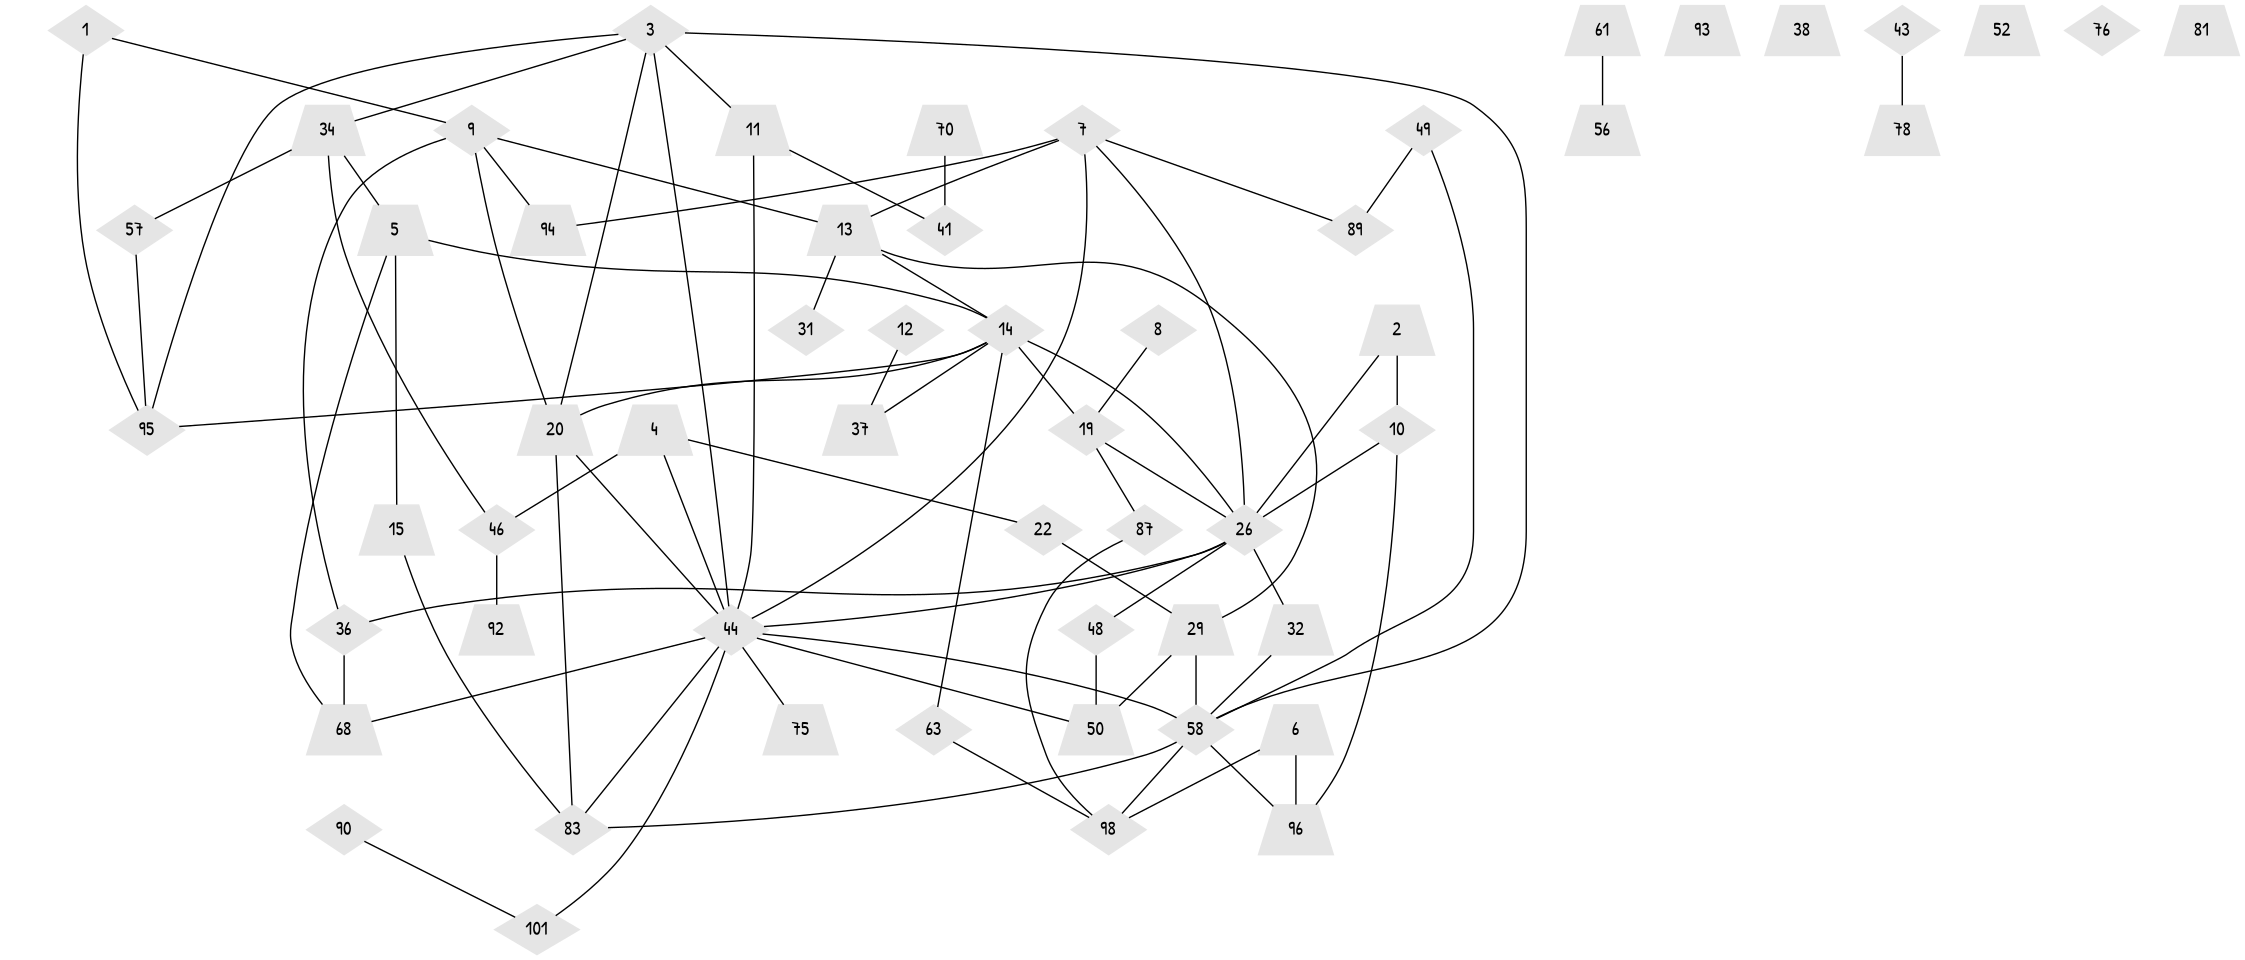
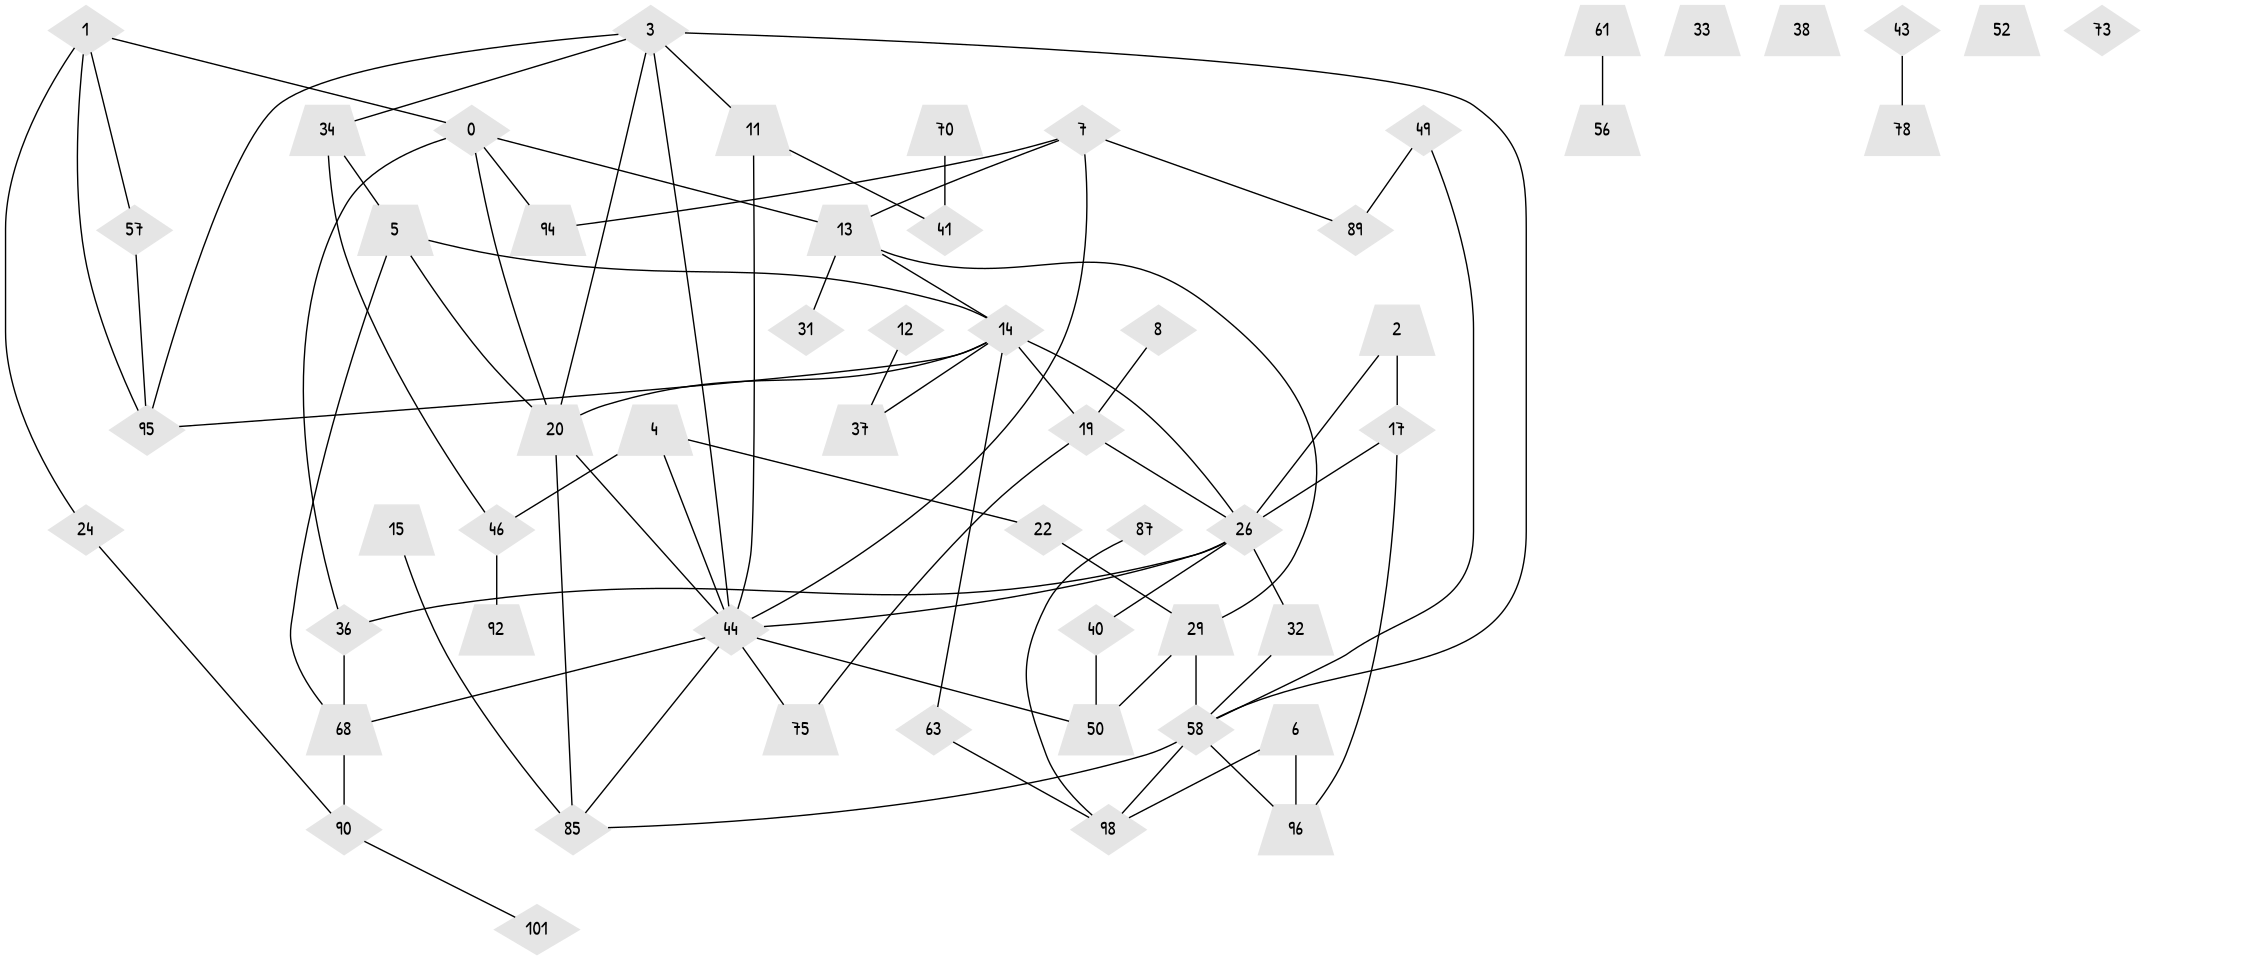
node "93": label "93" -> "33"
node "76": label "76" -> "73"
node "81": removed
node "9": label "9" -> "0"
edge "34" -- "57": now "1" -- "57"
edge "7" -- "26": removed
edge "5" -- "15": now "5" -- "20"
node "10": label "10" -> "17"
edge "19" -- "87": now "19" -- "75"
node "24": added
node "48": label "48" -> "40"
edge "44" -- "58": removed
edge "68" -- "90": added
edge "44" -- "101": removed
node "83": label "83" -> "85"
